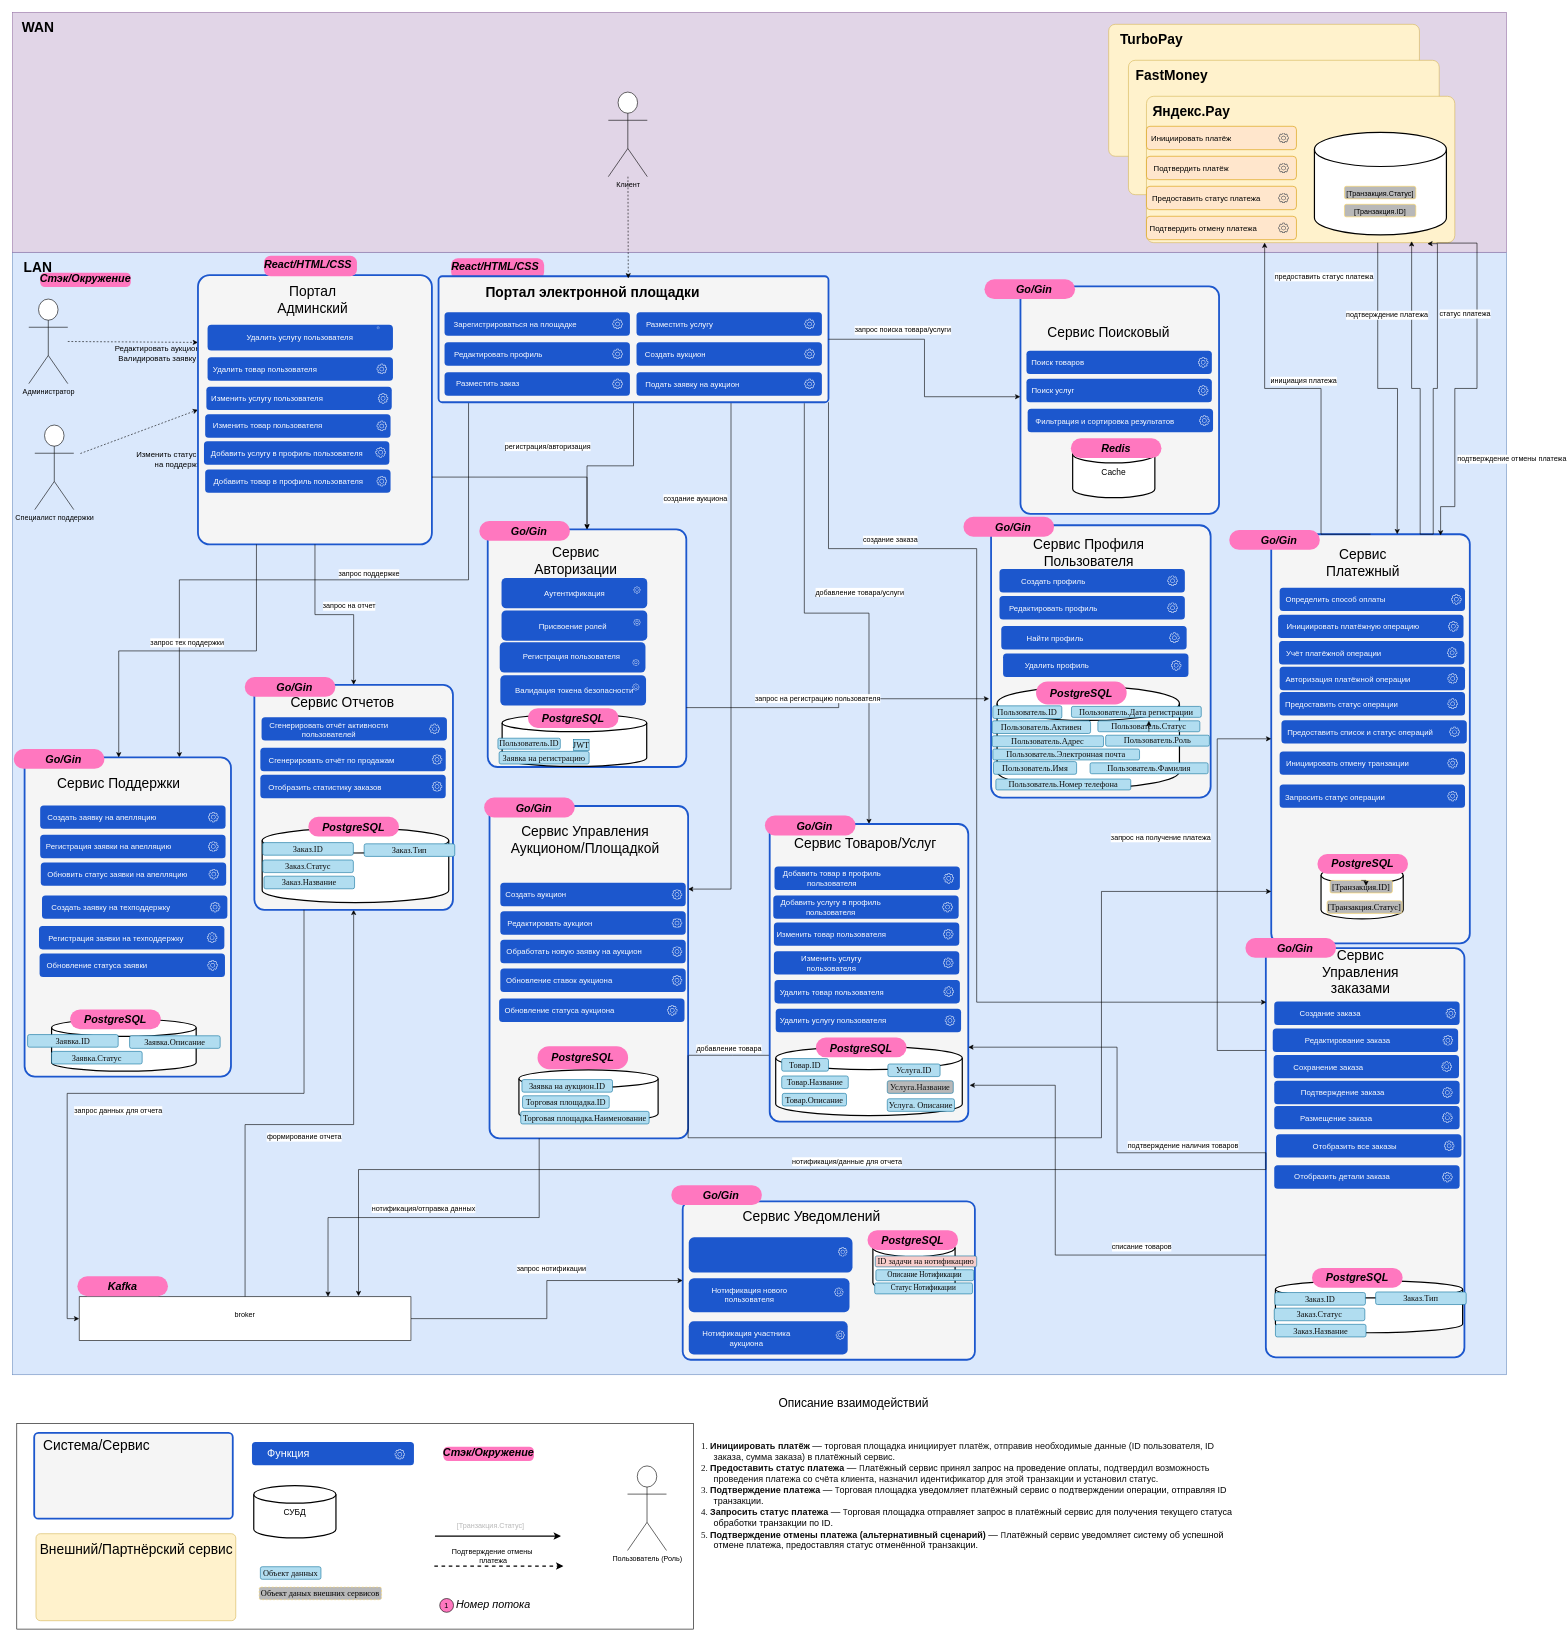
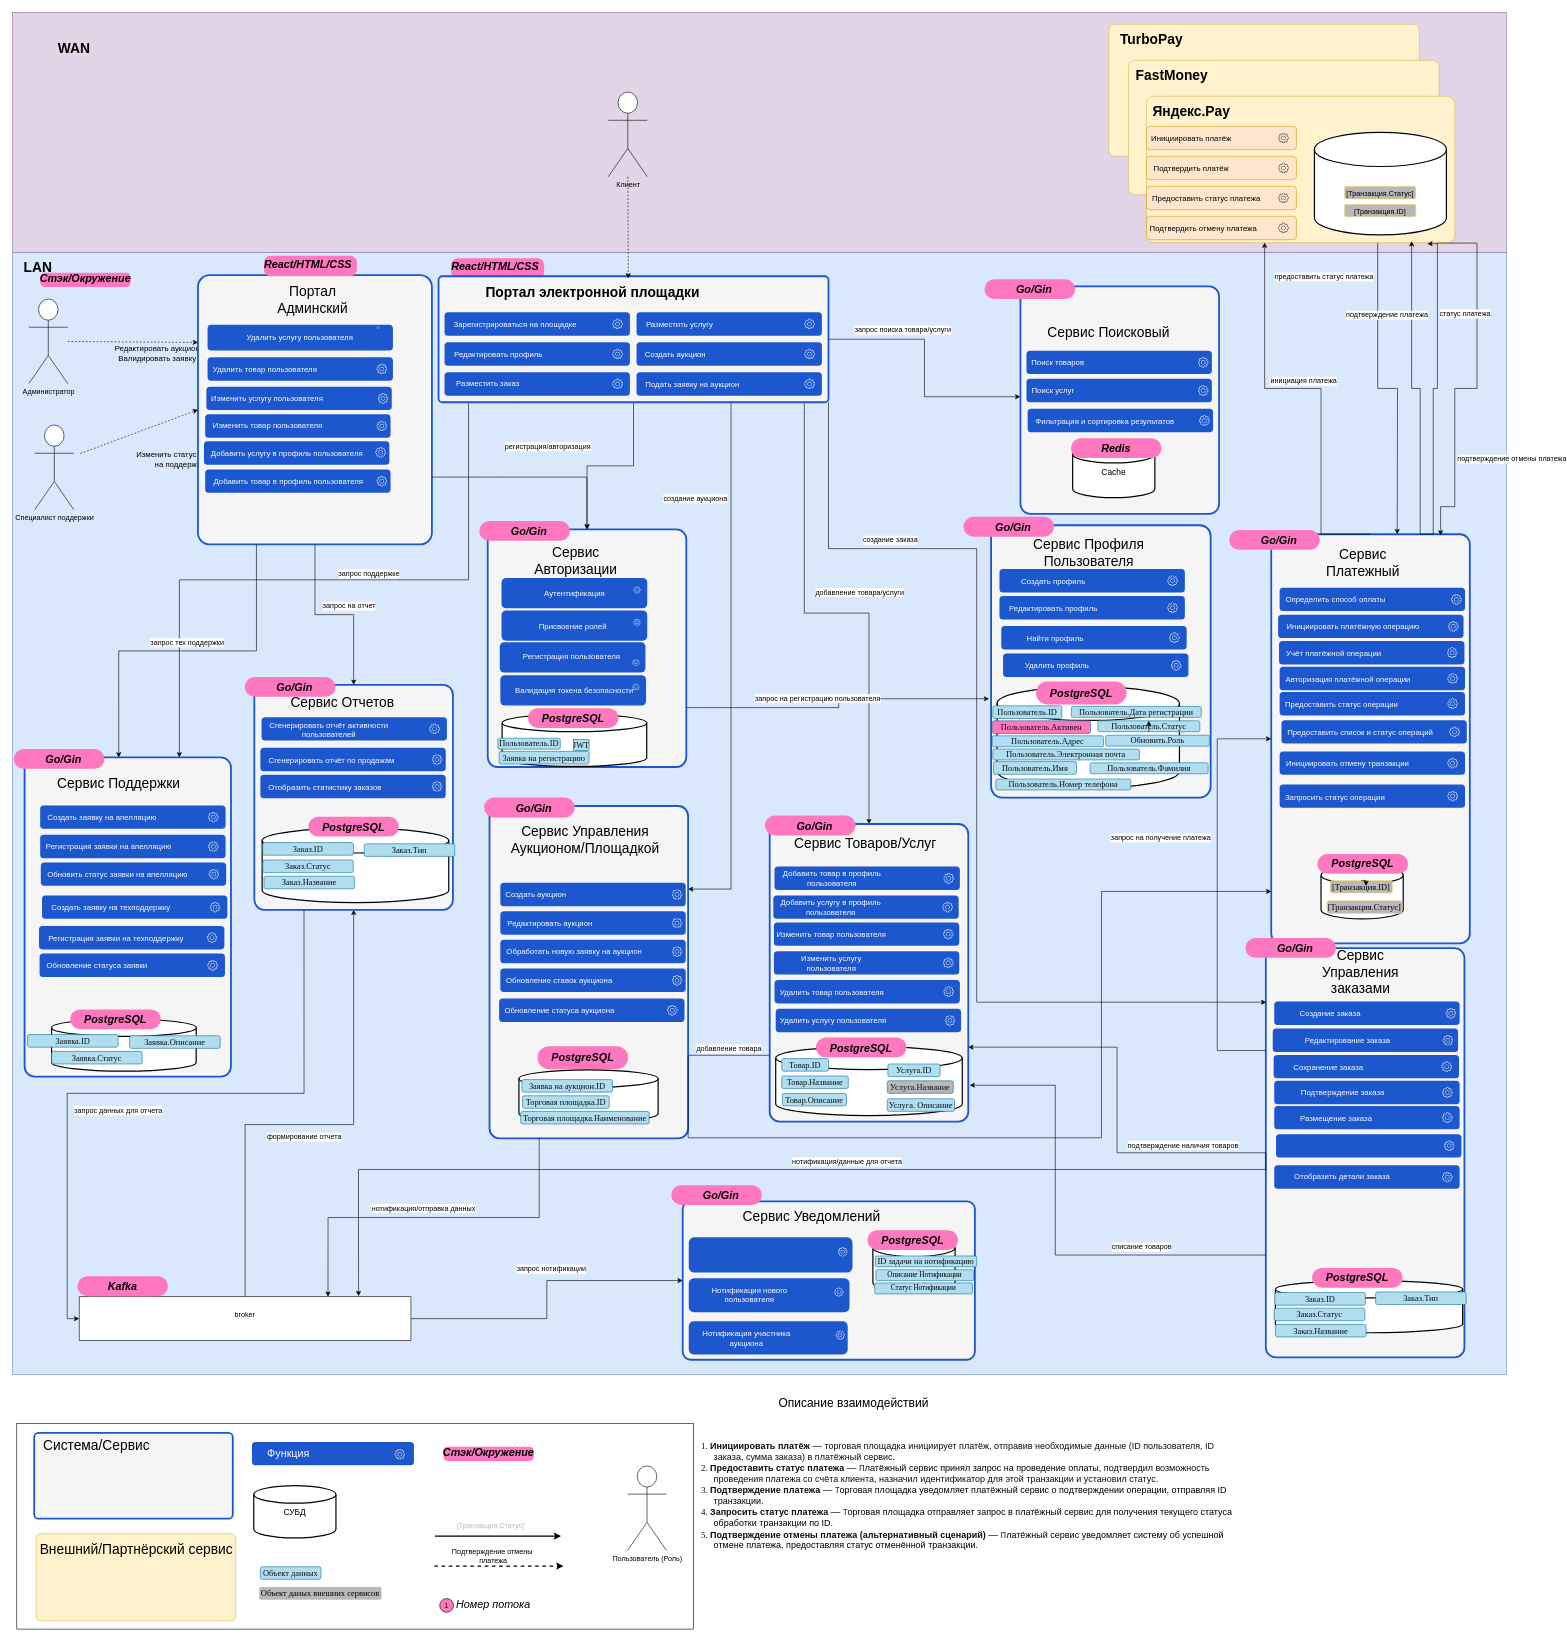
node "WAN": moved (38, 27) -> (74, 48)
node "Пользователь.Активен": fillcolor #b1ddf0 -> #ff77bf
node "Пользователь.Роль": label "Пользователь.Роль" -> "Обновить.Роль"
node "Отобразить все заказы": removed
node "ID задачи на нотификацию": fillcolor #f8cecc -> #b1ddf0
